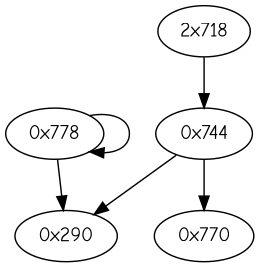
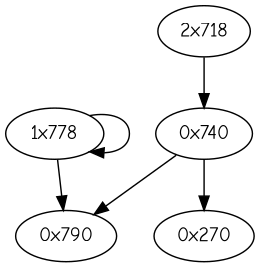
node "0x778": label "0x778" -> "1x778"
node "0x744": label "0x744" -> "0x740"
node "0x290": label "0x290" -> "0x790"
node "0x770": label "0x770" -> "0x270"
